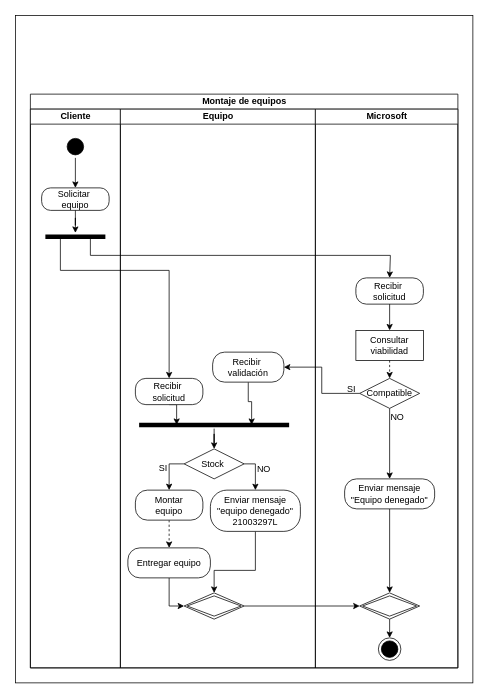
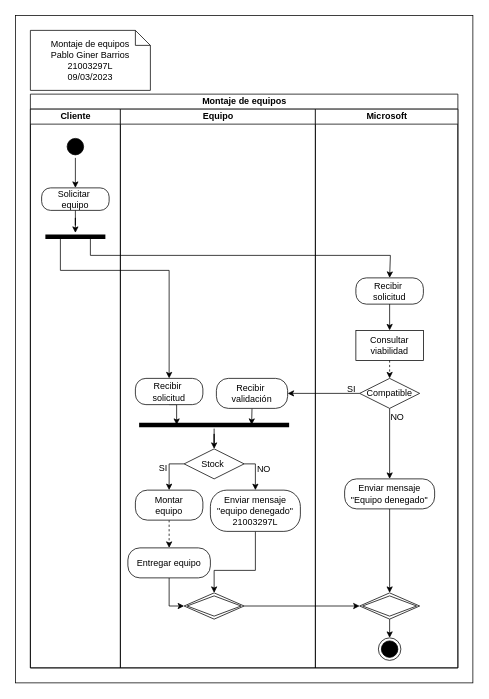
node "Montaje de equipos Pablo Giner Barrios 21003297L 09/03/2023": added
node "Recibir validación": moved (248, 367) -> (252, 393)
